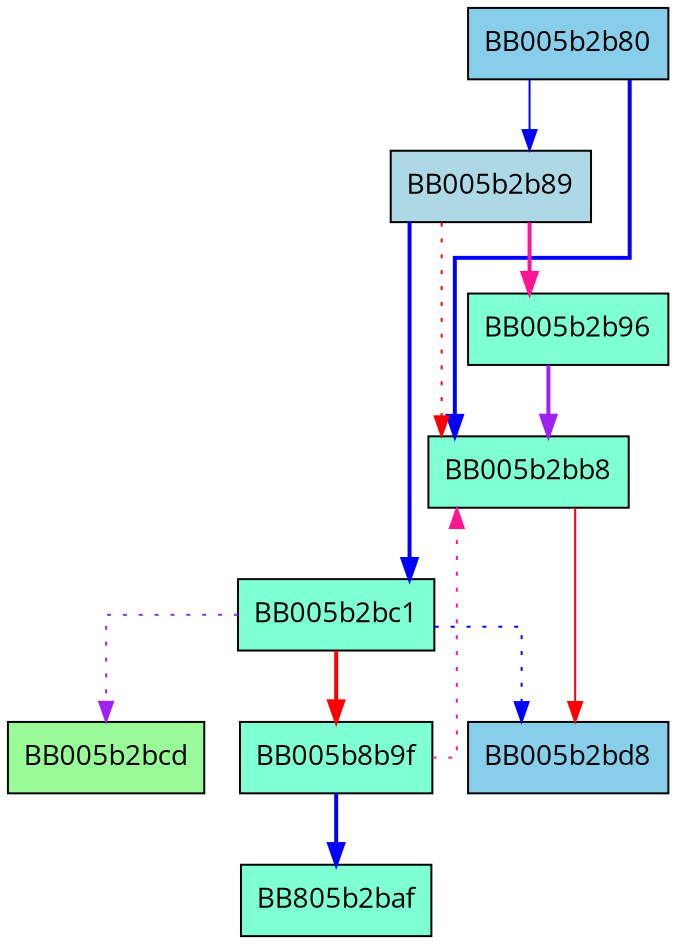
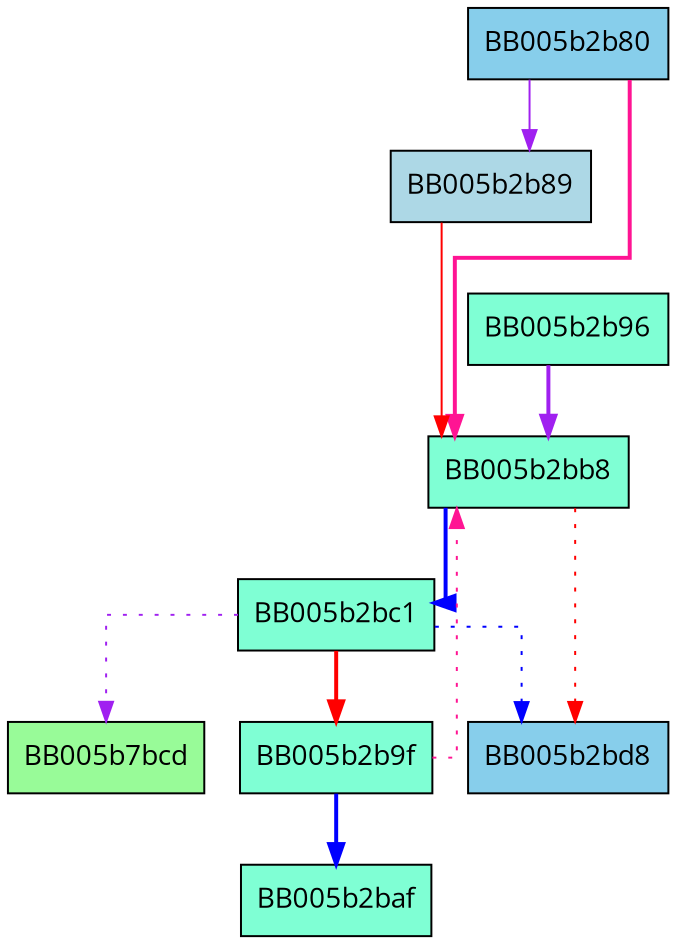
edge "BB005b2b80" -> "BB005b2b89": color blue -> purple
edge "BB005b2b89" -> "BB005b2b96": removed
edge "BB005b2b80" -> "BB005b2bb8": color blue -> deeppink
edge "BB005b2b89" -> "BB005b2bb8": style dotted -> solid
edge "BB005b2b89" -> "BB005b2bc1": now "BB005b2bb8" -> "BB005b2bc1"
edge "BB005b2bb8" -> "BB005b2bd8": style solid -> dotted
node "BB005b2bcd": label "BB005b2bcd" -> "BB005b7bcd"
node "BB005b8b9f": label "BB005b8b9f" -> "BB005b2b9f"
node "BB805b2baf": label "BB805b2baf" -> "BB005b2baf"
